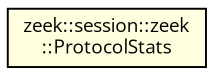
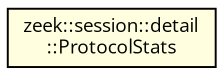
node "zeek::session::zeek ::ProtocolStats": label "zeek::session::zeek ::ProtocolStats" -> "zeek::session::detail ::ProtocolStats"
